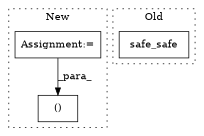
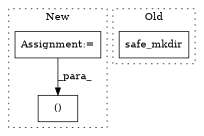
node "safe_safe": label "safe_safe" -> "safe_mkdir"
